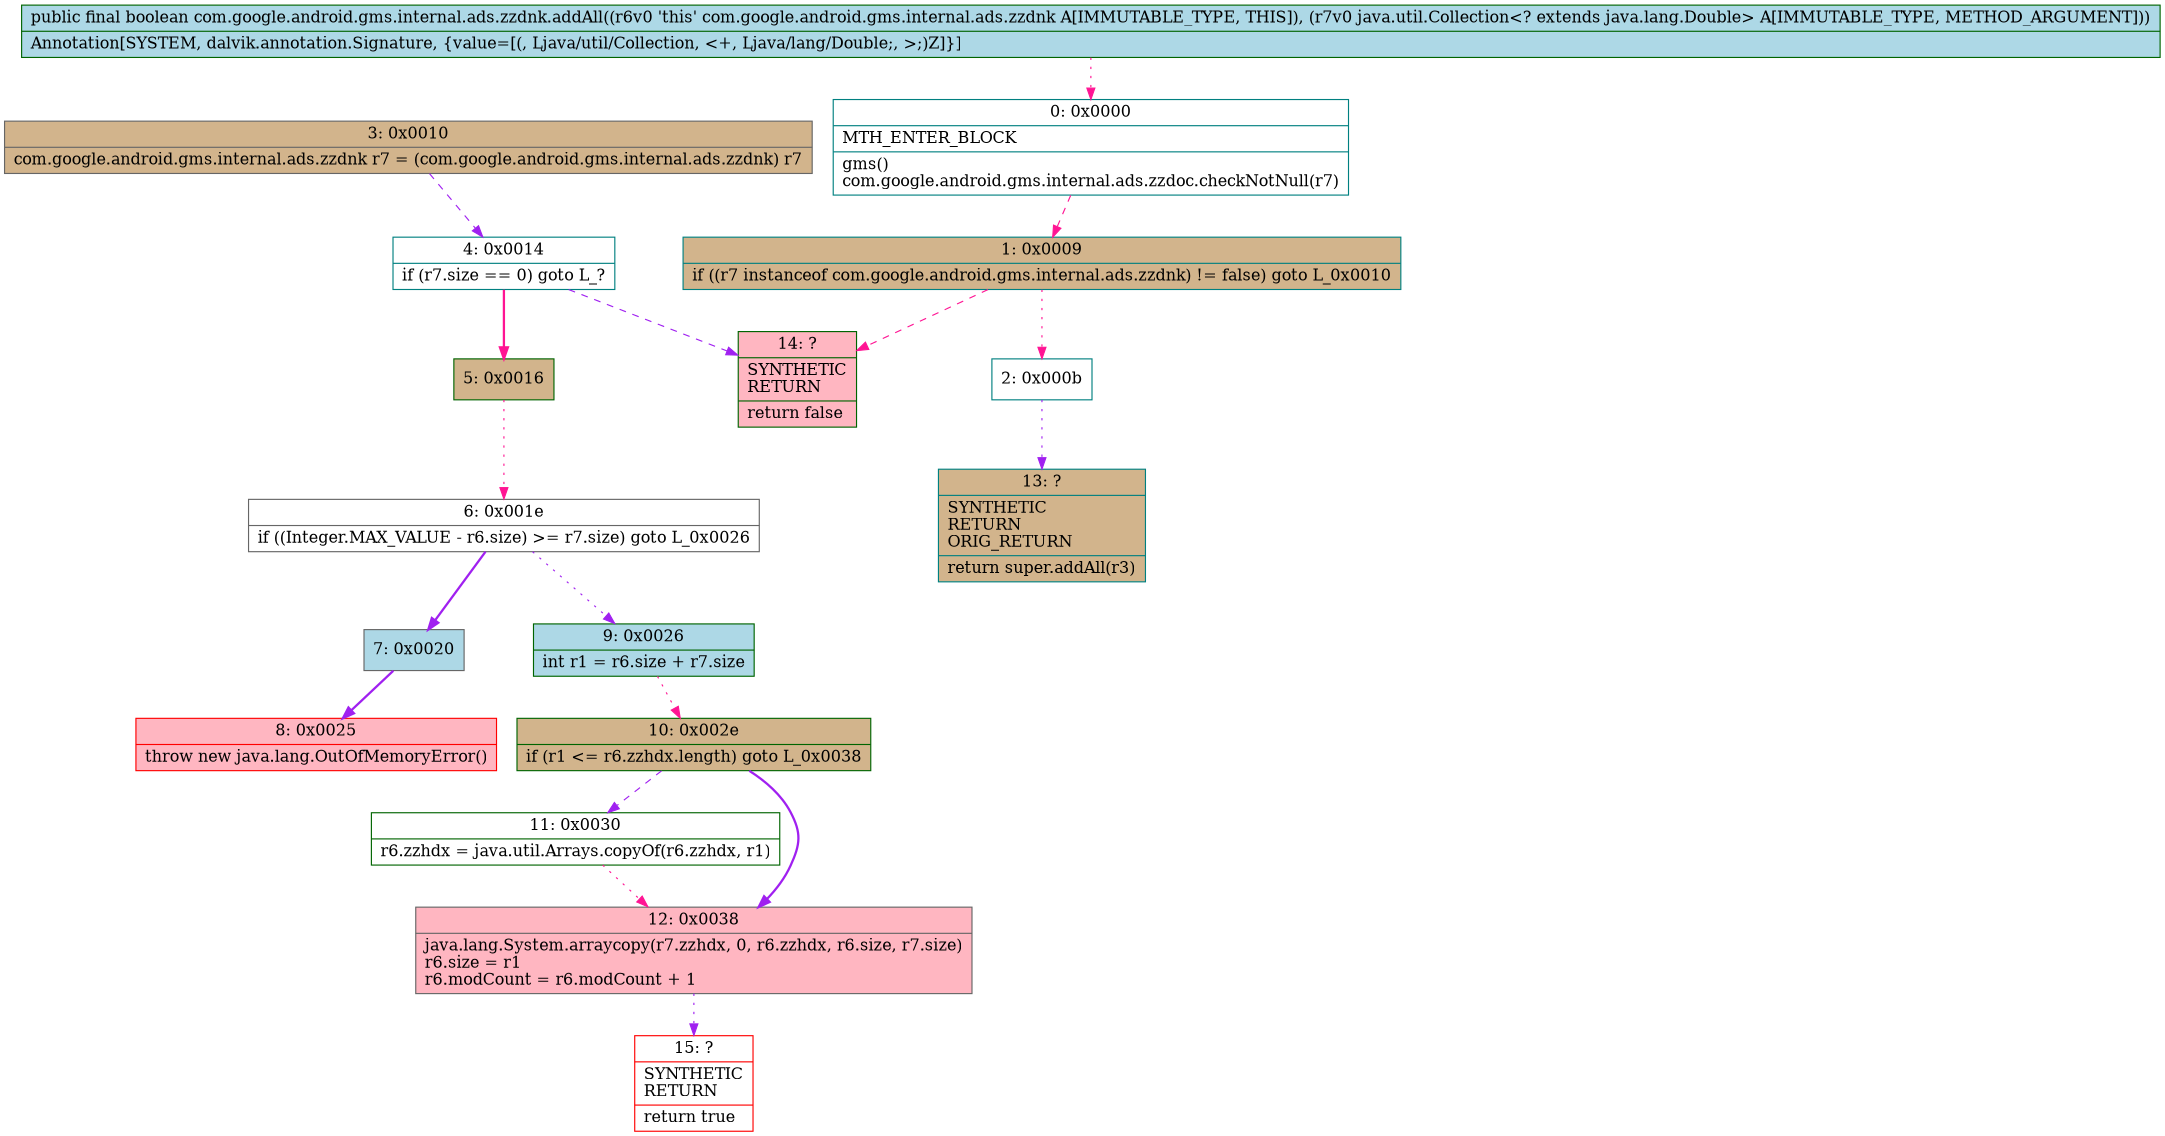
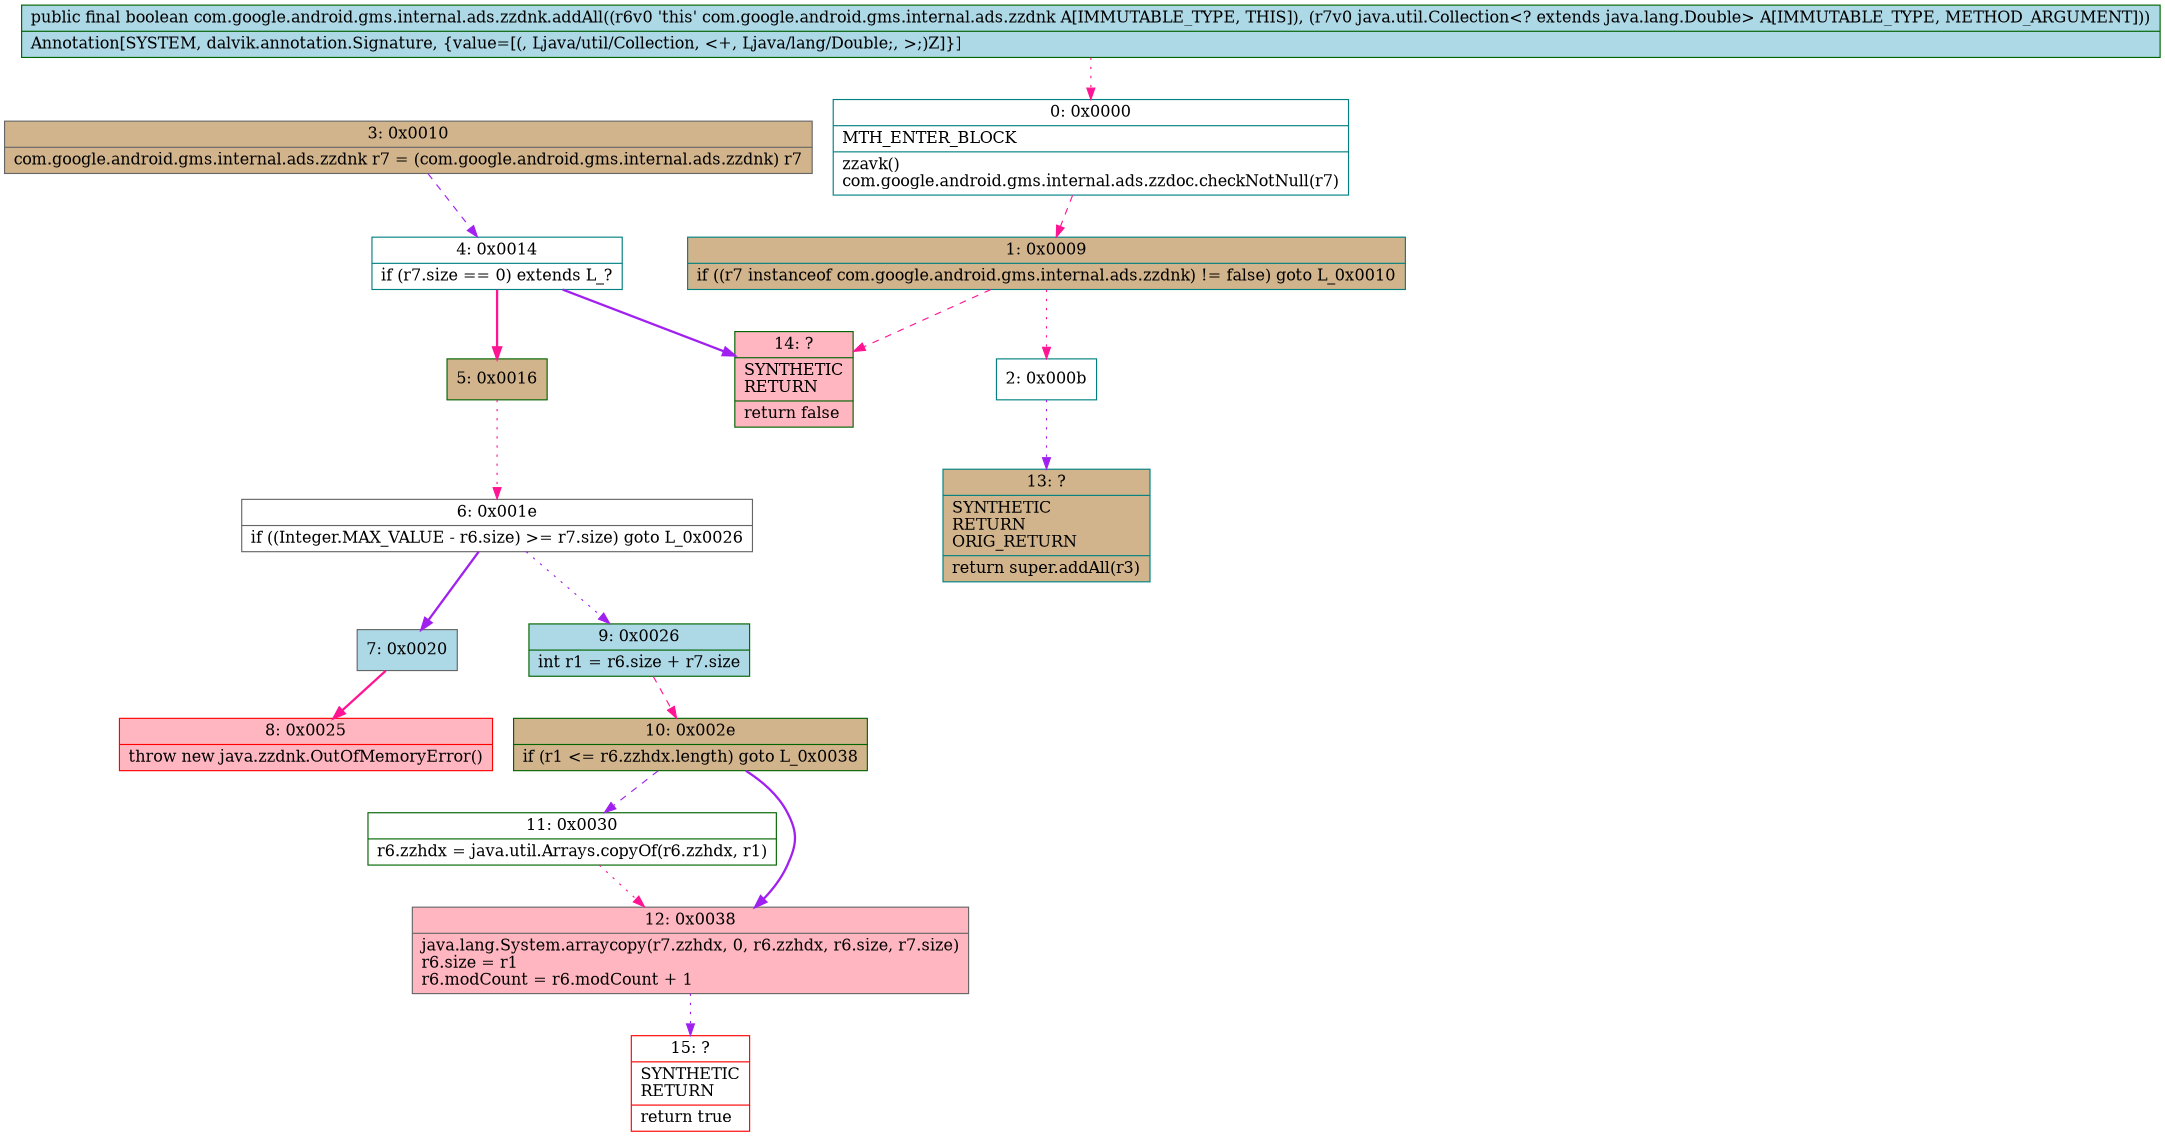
node "0: 0x0000": text "gms()" -> "zzavk()"
node "4: 0x0014": text "if (r7.size == 0) goto L_?" -> "if (r7.size == 0) extends L_?"
edge "4: 0x0014" -> "14: ?": style dashed -> bold
edge "7: 0x0020" -> "8: 0x0025": color purple -> deeppink
edge "9: 0x0026" -> "10: 0x002e": style dotted -> dashed
node "8: 0x0025": text "throw new java.lang.OutOfMemoryError()" -> "throw new java.zzdnk.OutOfMemoryError()"
